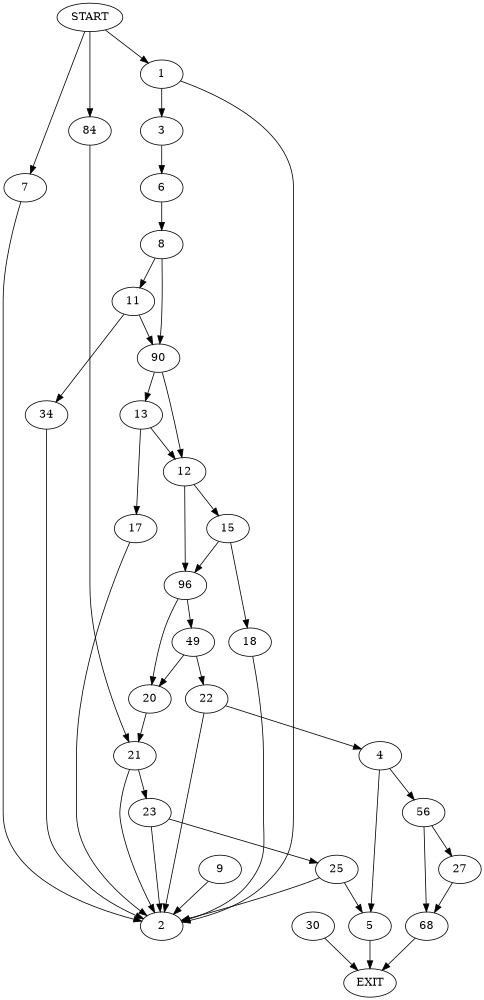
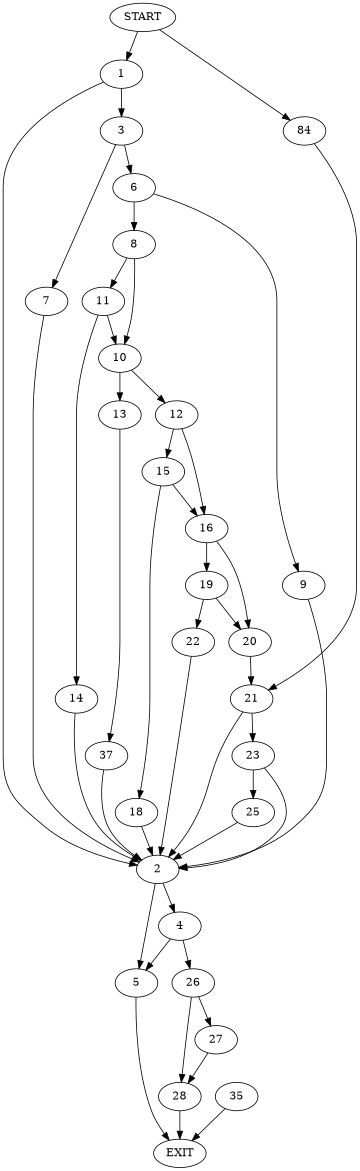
edge "START" -> "7": now "3" -> "7"
edge "6" -> "9": added
node "90": label "90" -> "10"
node "34": label "34" -> "14"
edge "13" -> "12": removed
node "17": label "17" -> "37"
node "96": label "96" -> "16"
node "49": label "49" -> "19"
edge "22" -> "4": now "2" -> "4"
node "56": label "56" -> "26"
edge "25" -> "5": now "2" -> "5"
node "30": label "30" -> "35"
node "68": label "68" -> "28"
